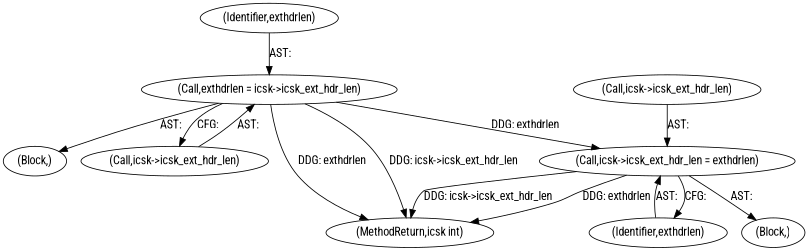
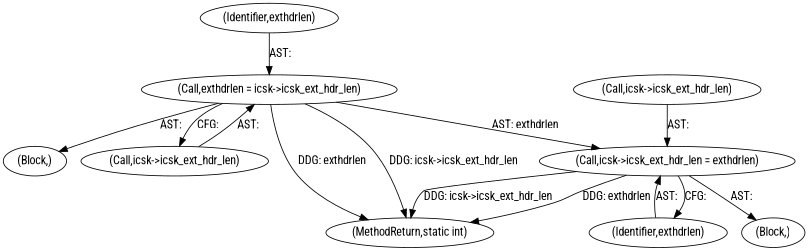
edge "(Call,exthdrlen = icsk->icsk_ext_hdr_len)" -> "(Call,icsk->icsk_ext_hdr_len = exthdrlen)": label "DDG: exthdrlen" -> "AST: exthdrlen"
node "(MethodReturn,icsk int)": label "(MethodReturn,icsk int)" -> "(MethodReturn,static int)"
